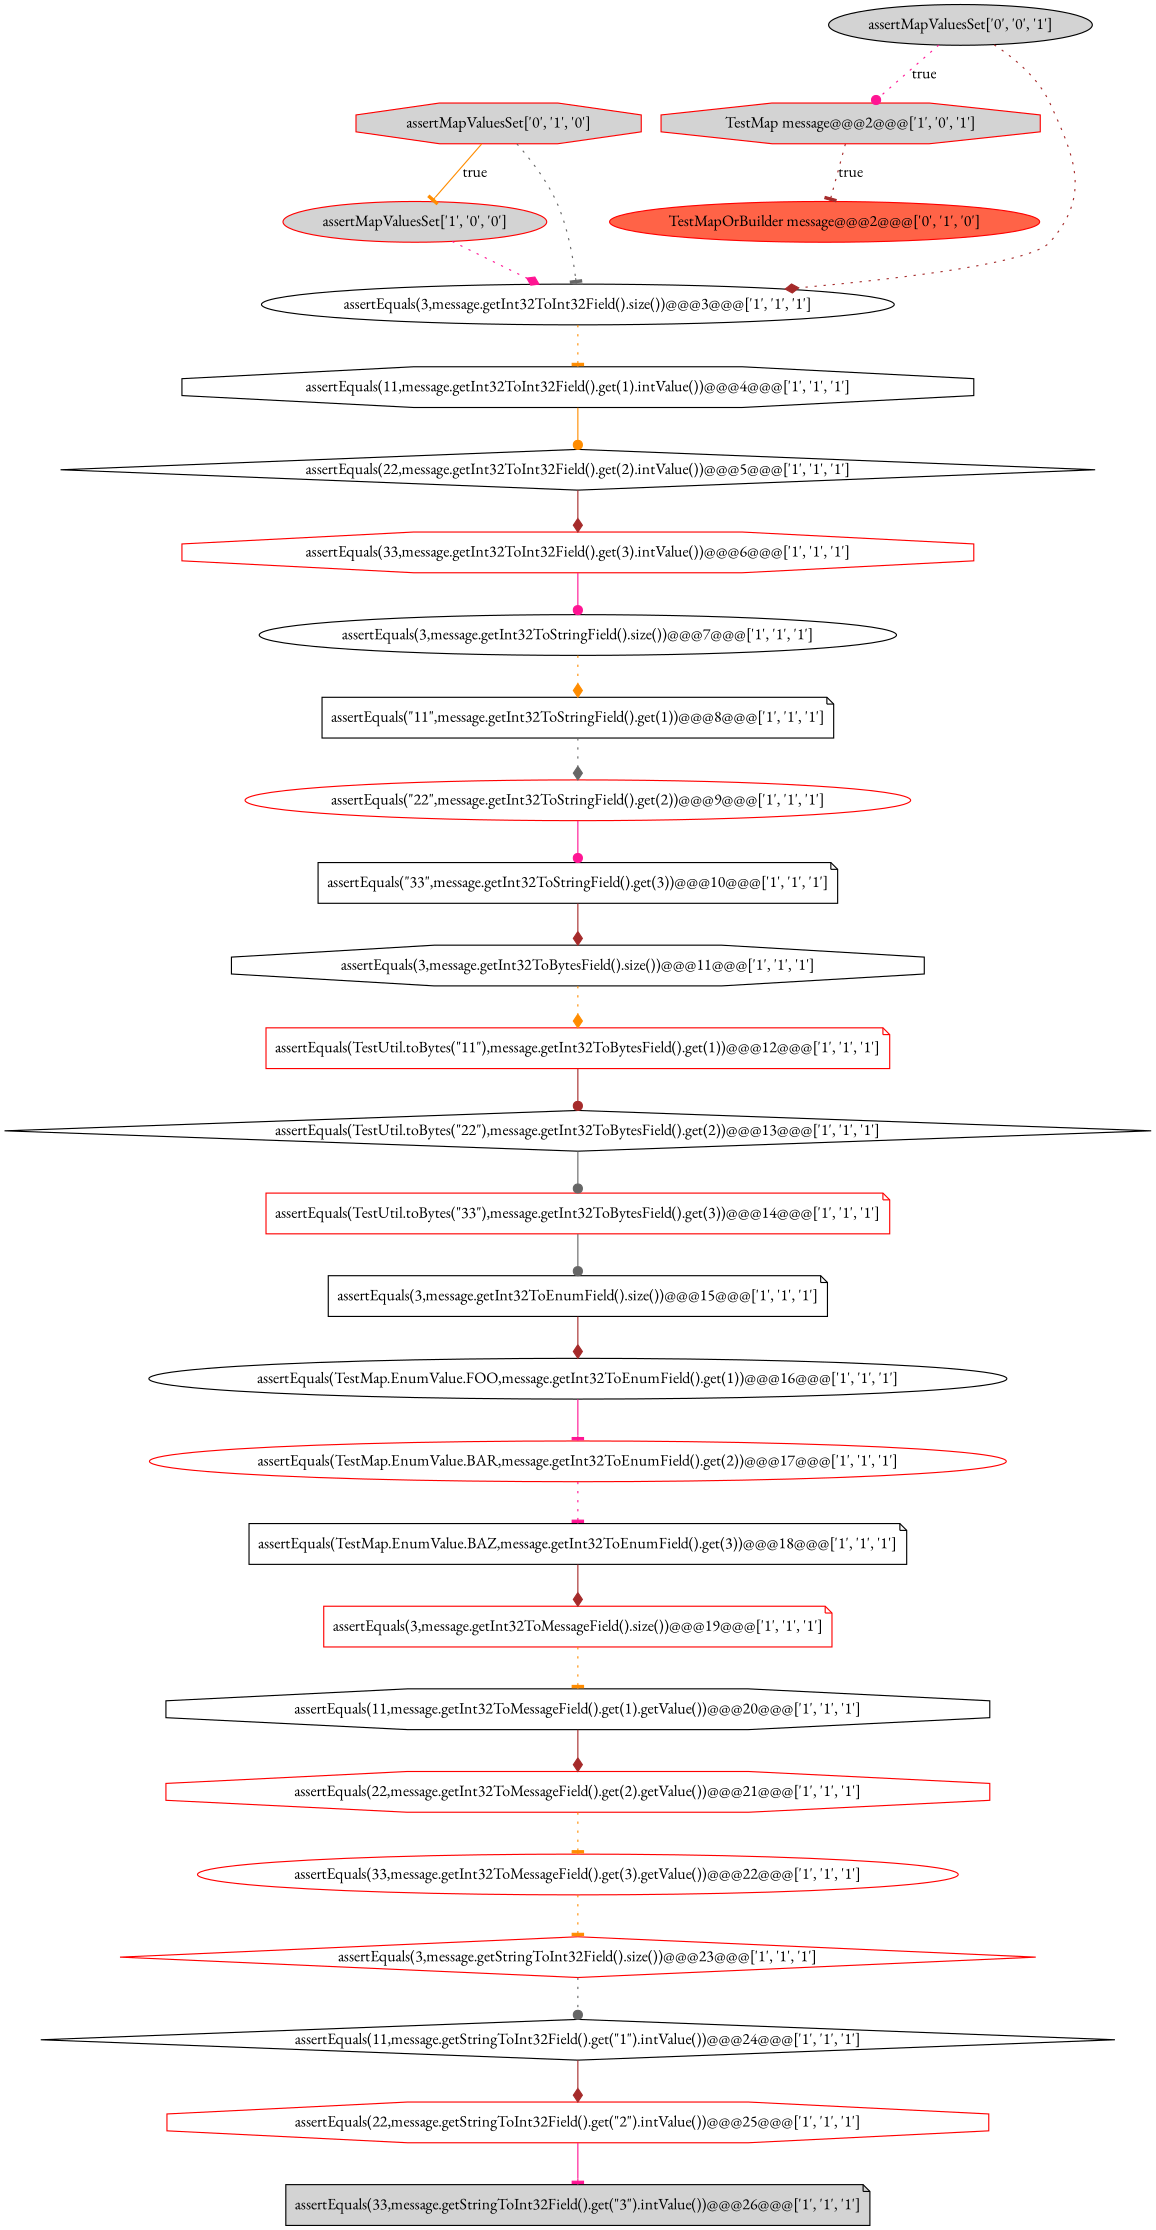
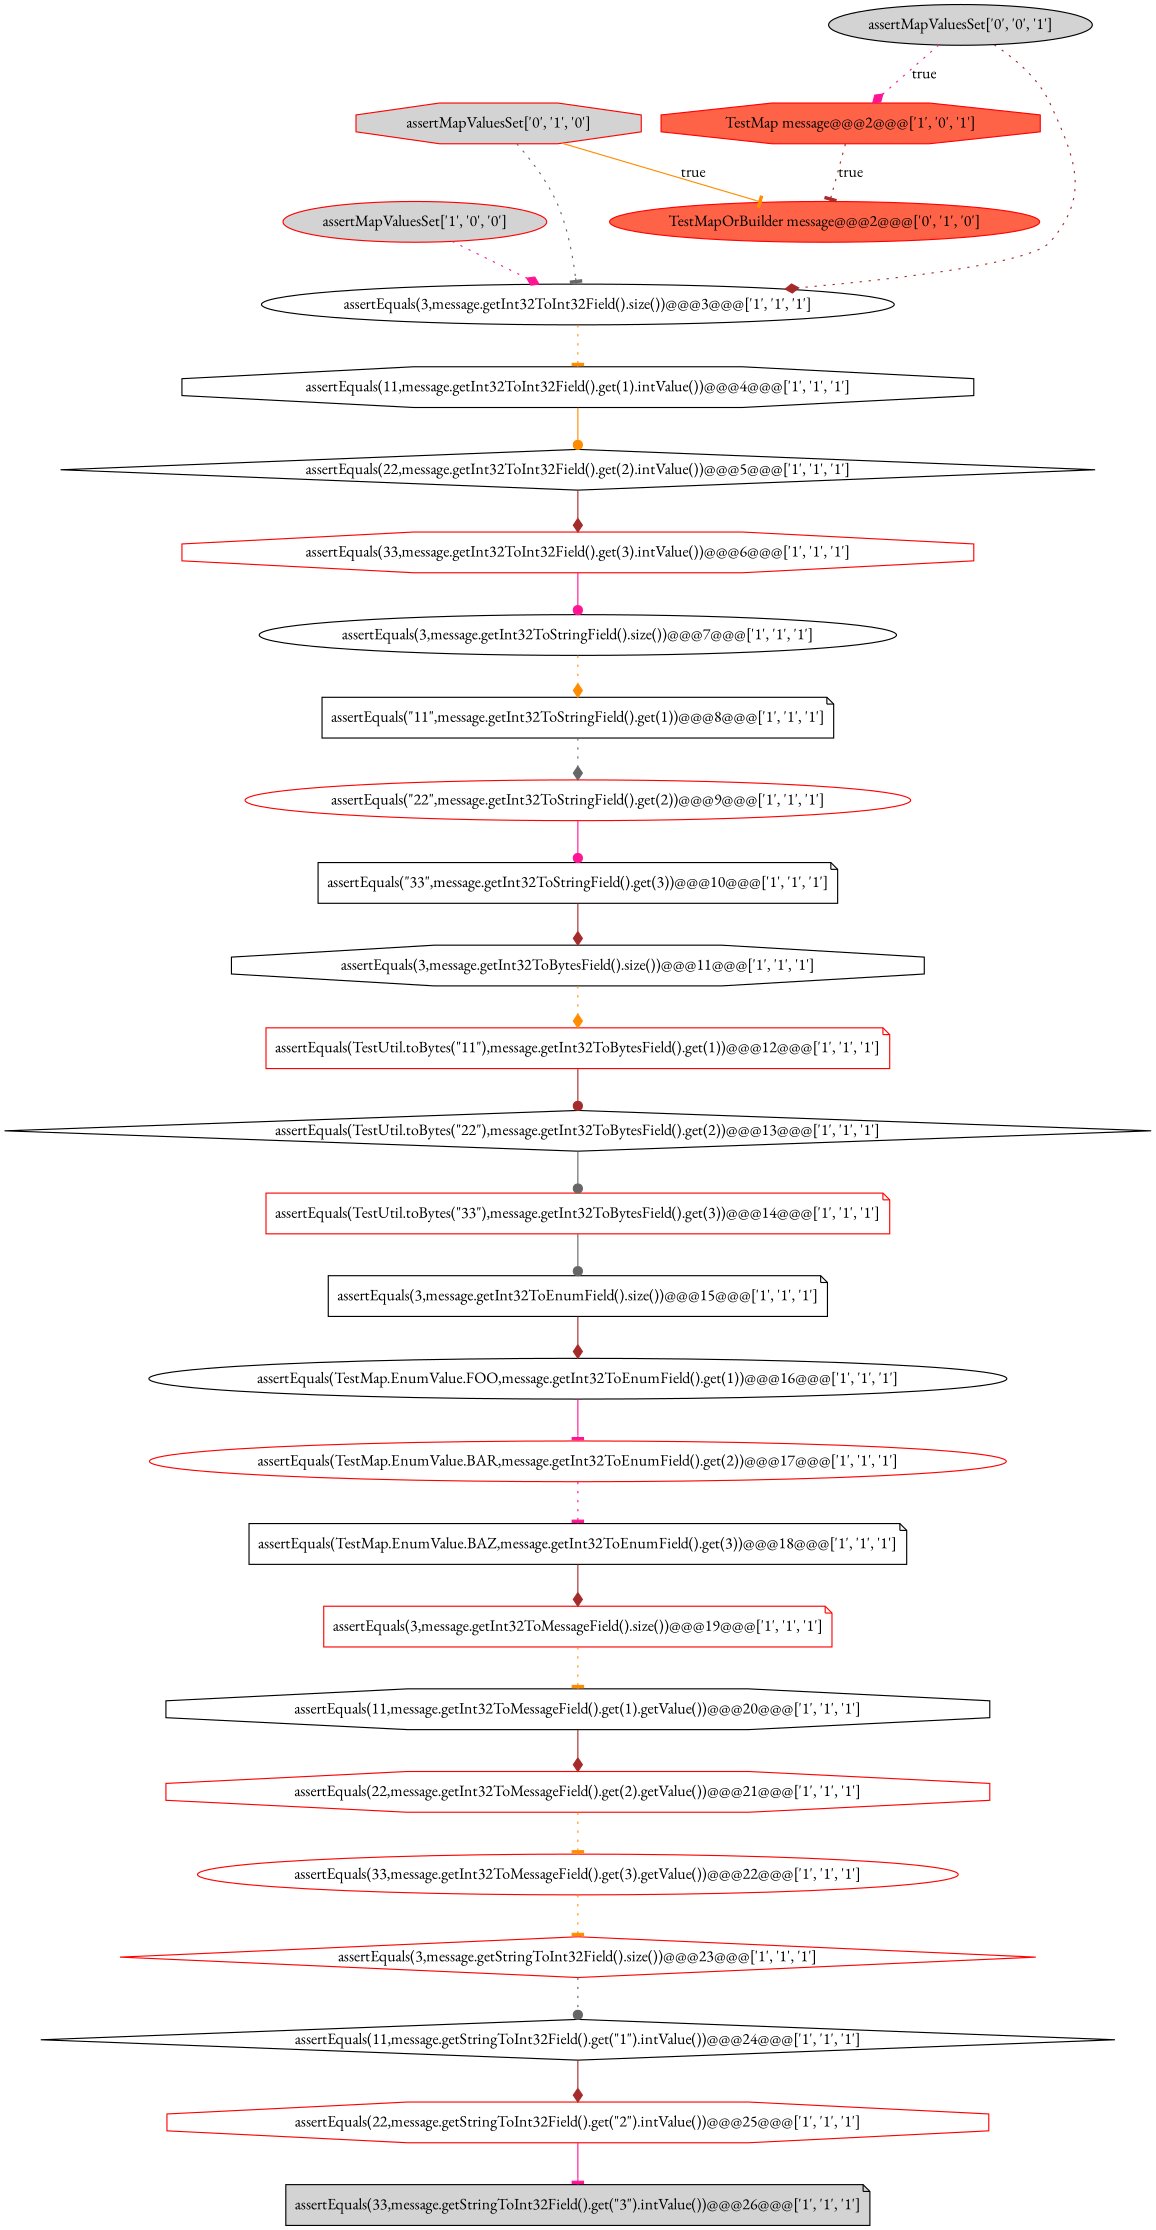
edge "assertMapValuesSet['0', '0', '1']" -> "TestMap message@@@2@@@['1', '0', '1']": arrowhead dot -> diamond
node "TestMap message@@@2@@@['1', '0', '1']": fillcolor lightgray -> tomato
edge "assertMapValuesSet['0', '1', '0']" -> "assertMapValuesSet['1', '0', '0']": now "assertMapValuesSet['0', '1', '0']" -> "TestMapOrBuilder message@@@2@@@['0', '1', '0']"
